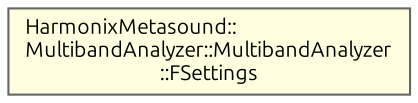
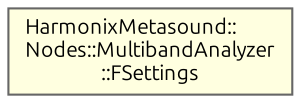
node "HarmonixMetasound:: MultibandAnalyzer::MultibandAnalyzer ::FSettings": label "HarmonixMetasound:: MultibandAnalyzer::MultibandAnalyzer ::FSettings" -> "HarmonixMetasound:: Nodes::MultibandAnalyzer ::FSettings"
